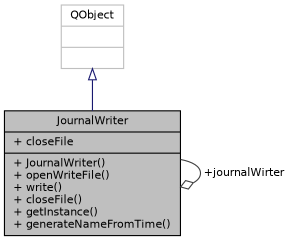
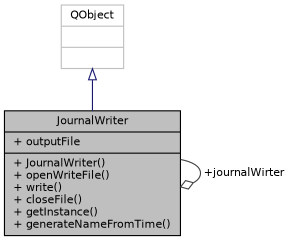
node "JournalWriter": text "+ closeFile" -> "+ outputFile"
